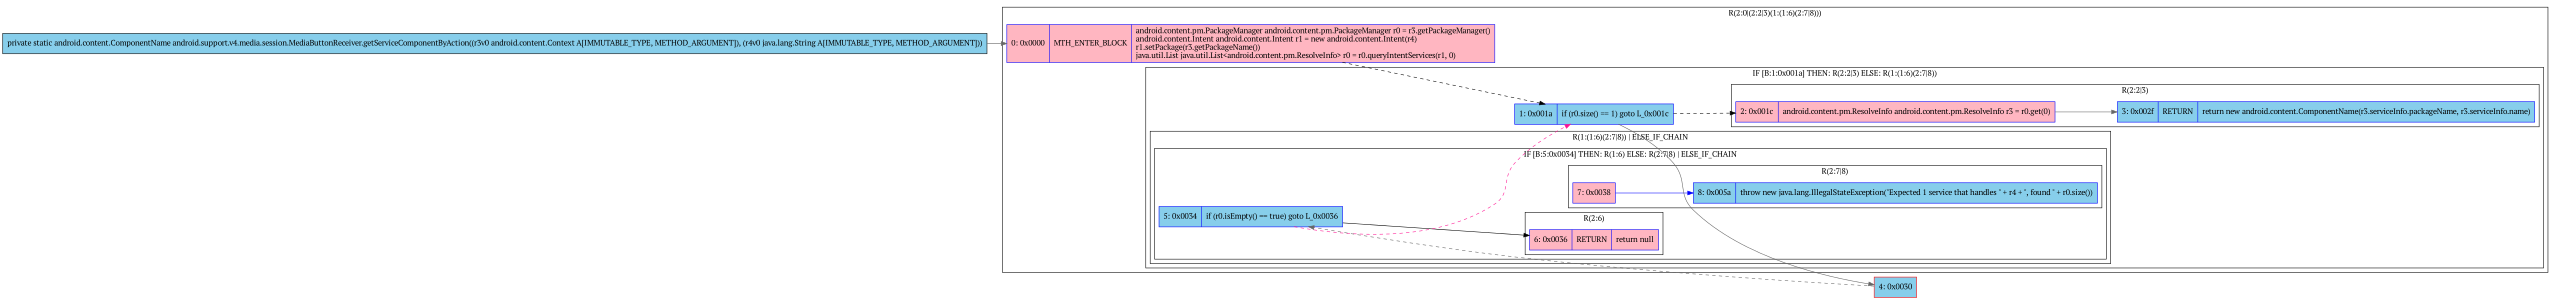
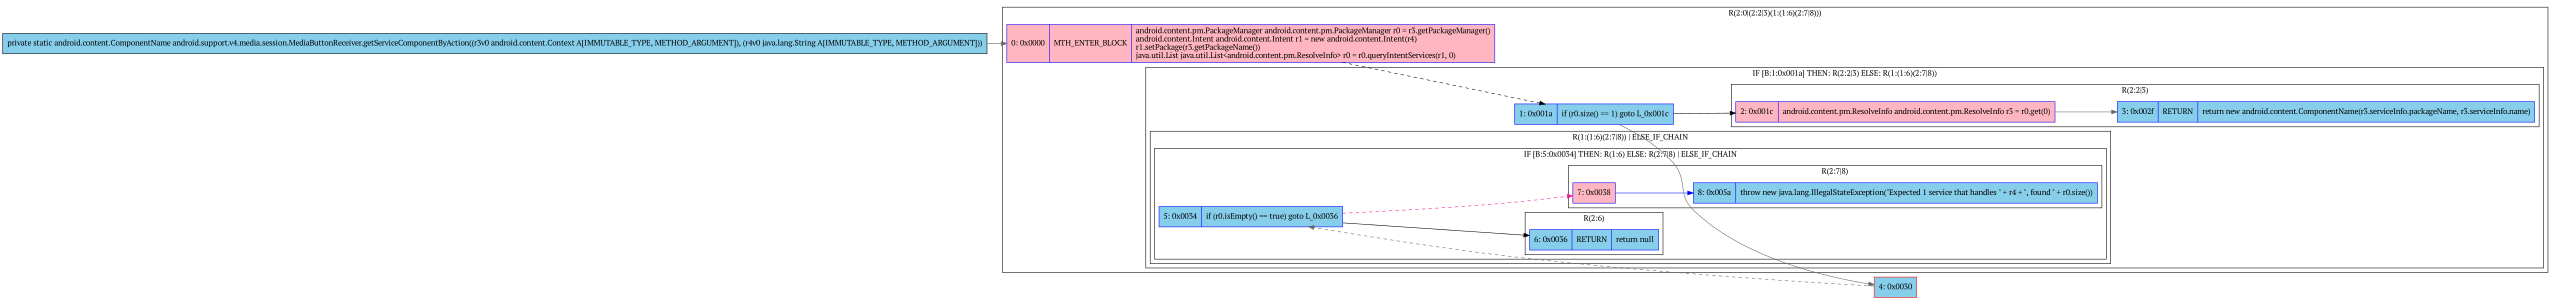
edge "1: 0x001a" -> "2: 0x001c": style dashed -> solid
edge "5: 0x0034" -> "1: 0x001a": now "5: 0x0034" -> "7: 0x0038"
node "6: 0x0036": fillcolor lightpink -> skyblue
